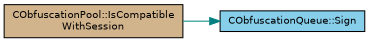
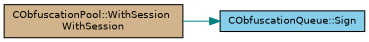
node "CObfuscationPool::IsCompatible WithSession": label "CObfuscationPool::IsCompatible WithSession" -> "CObfuscationPool::WithSession WithSession"
